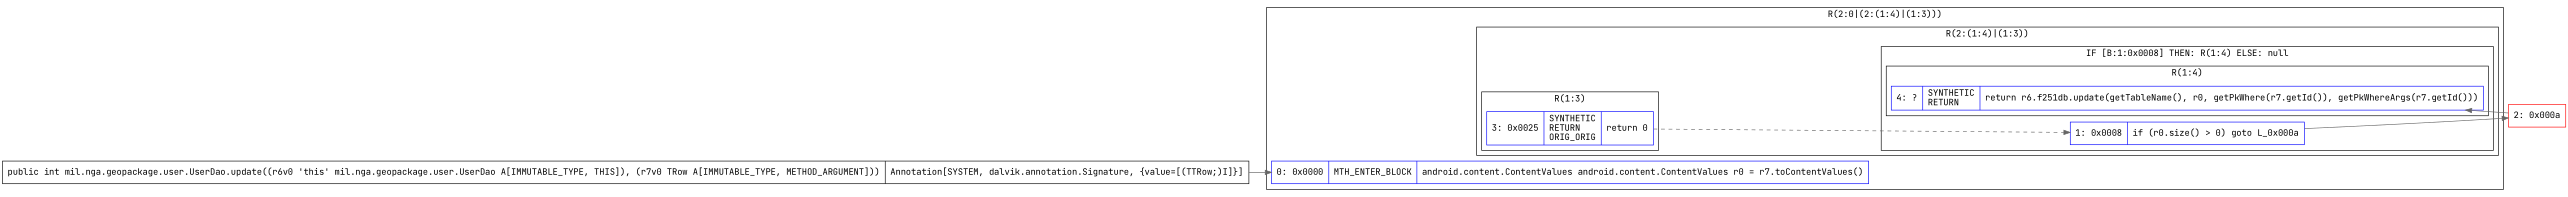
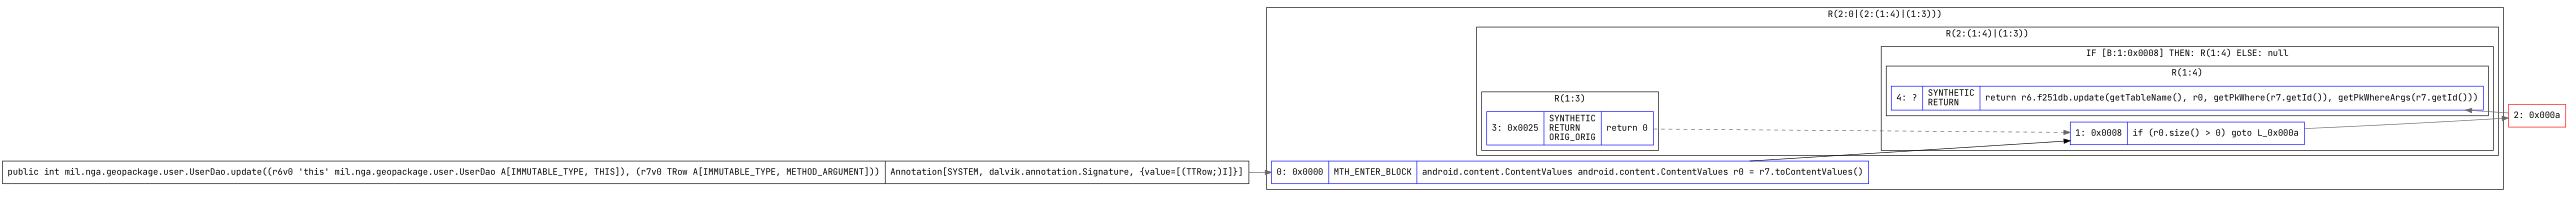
edge "0: 0x0000" -> "1: 0x0008": added
